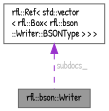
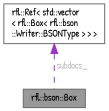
node "rfl::bson::Writer": label "rfl::bson::Writer" -> "rfl::bson::Box"
